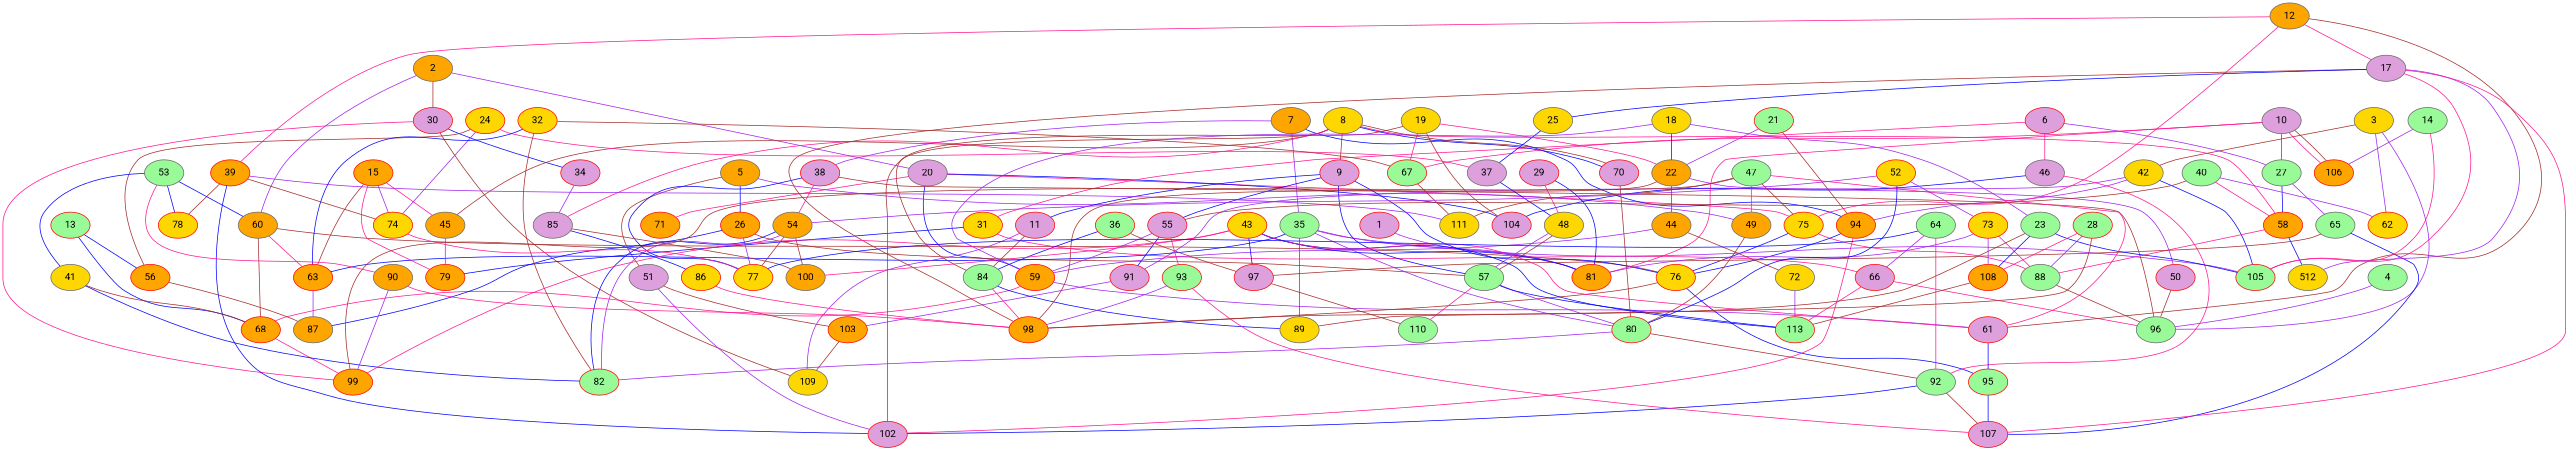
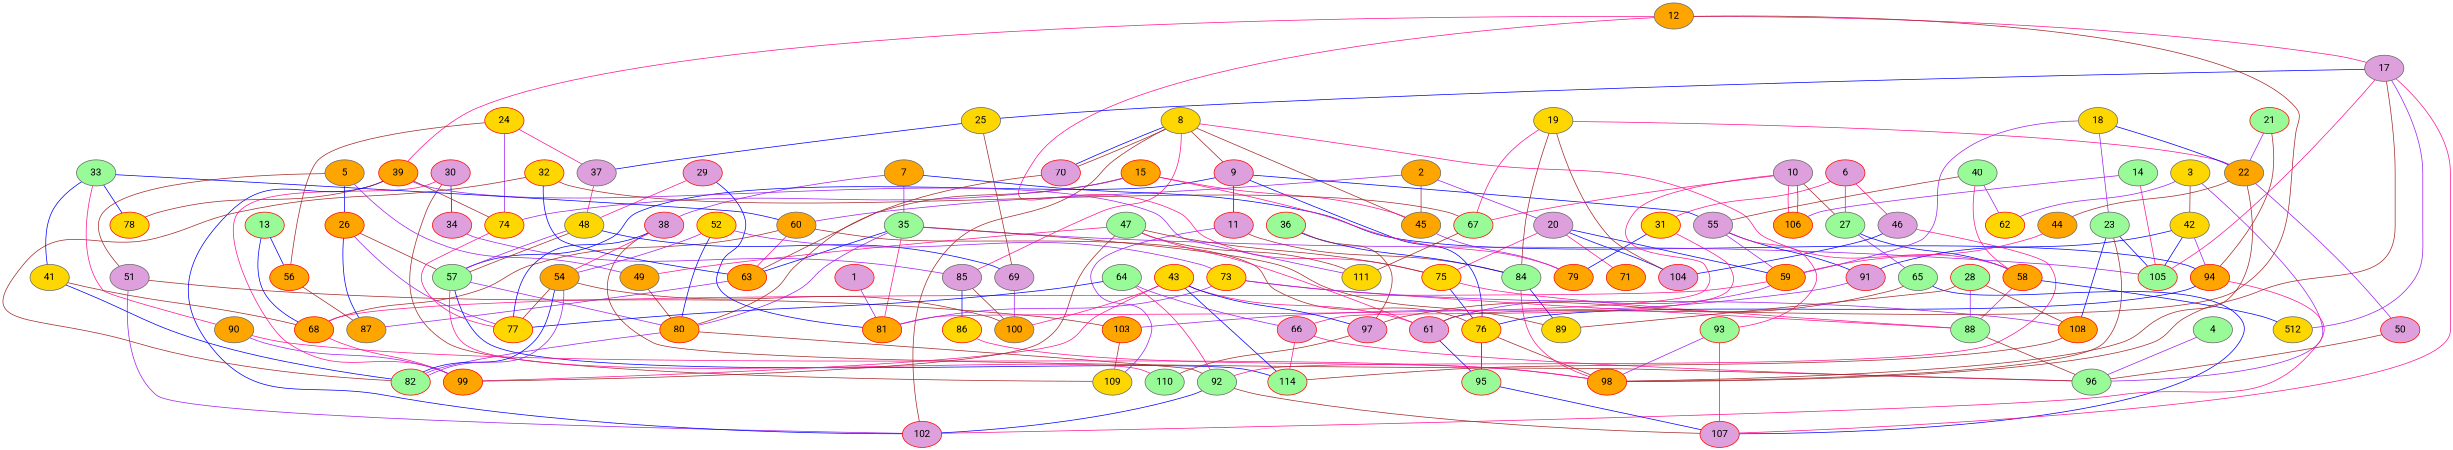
edge "2" -- "30": now "2" -- "45"
node "53": label "53" -> "33"
edge "42" -- "91": color purple -> blue
edge "37" -- "48": color blue -> deeppink
node "55": color red -> gray40
edge "28" -- "108": color deeppink -> brown
edge "35" -- "81": color purple -> deeppink
edge "43" -- "81": removed
edge "44" -- "59": color purple -> deeppink
node "69": added
node "72": removed
node "80": fillcolor palegreen -> orange
node "113": label "113" -> "114"
edge "93" -- "107": color deeppink -> purple
